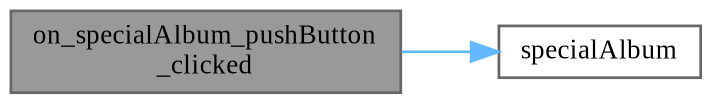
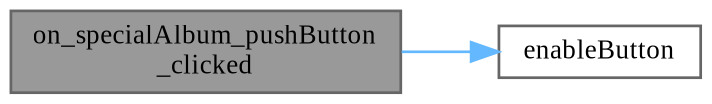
node "specialAlbum": label "specialAlbum" -> "enableButton"
